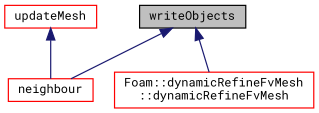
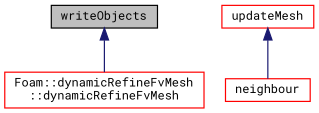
edge "neighbour" -> "writeObjects": removed
